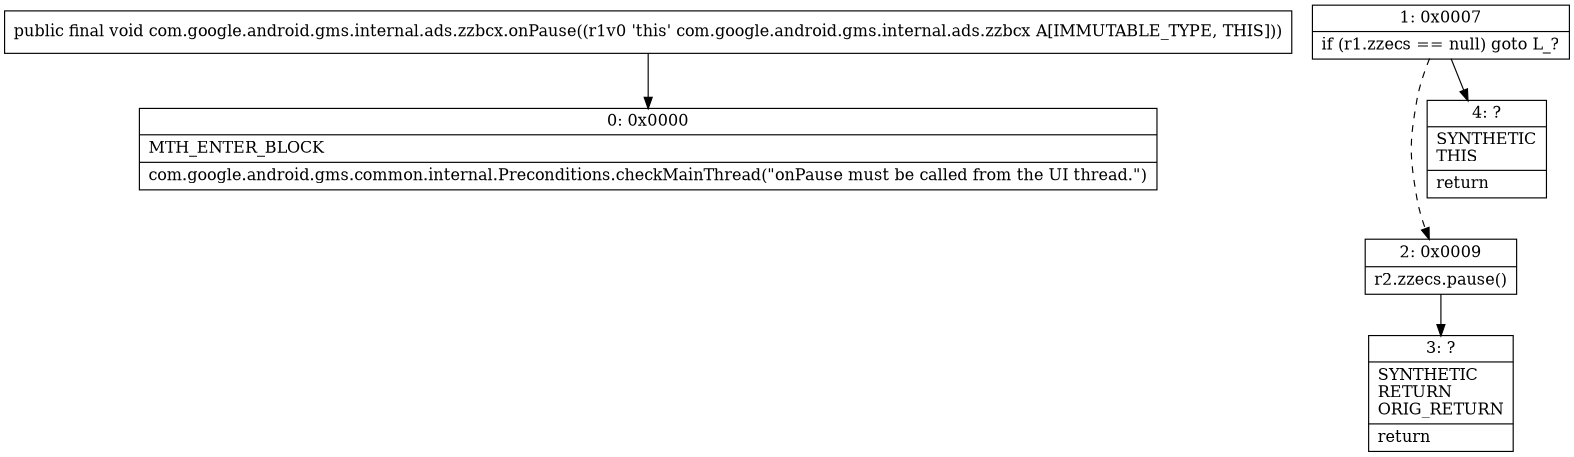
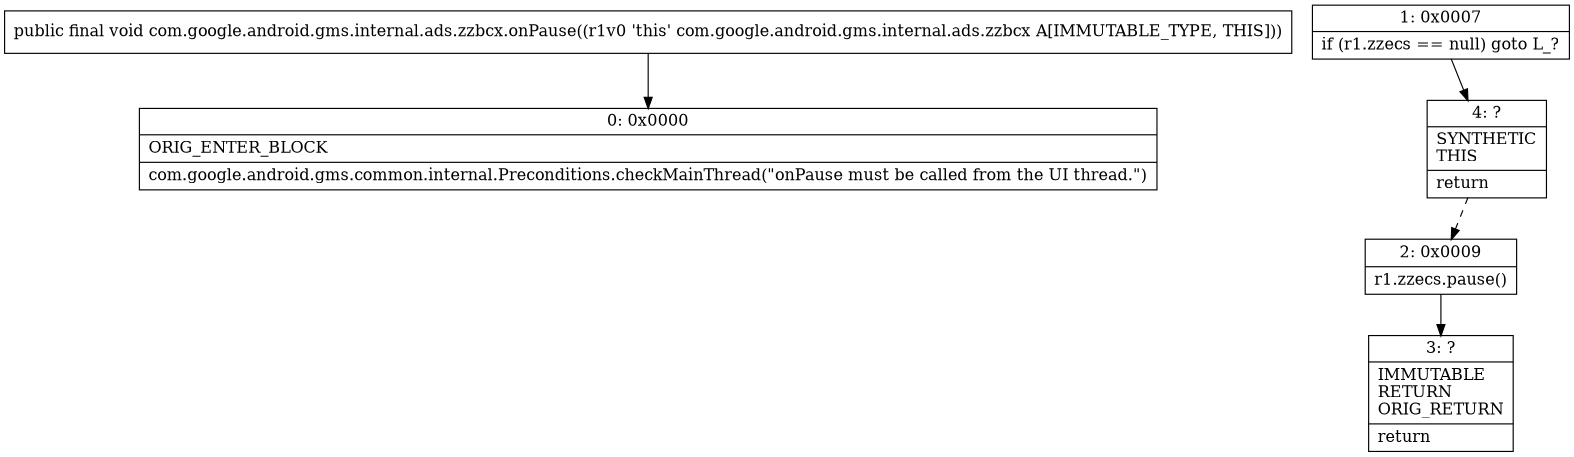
edge "1: 0x0007" -> "2: 0x0009": now "4: ?" -> "2: 0x0009"
node "0: 0x0000": text "MTH_ENTER_BLOCK" -> "ORIG_ENTER_BLOCK"
node "2: 0x0009": text "r2.zzecs.pause()" -> "r1.zzecs.pause()"
node "3: ?": text "SYNTHETIC" -> "IMMUTABLE"
